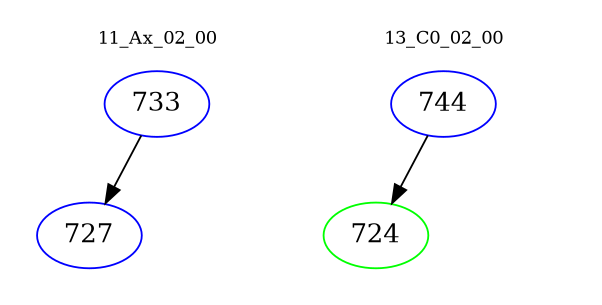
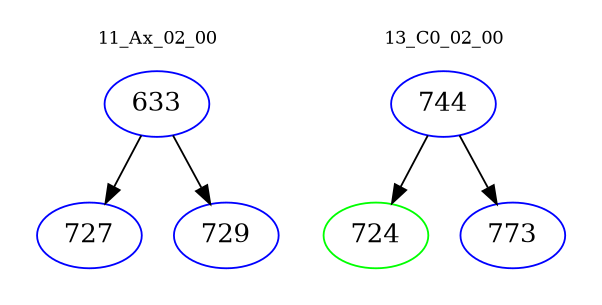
node "733": label "733" -> "633"
node "729": added
node "773": added
